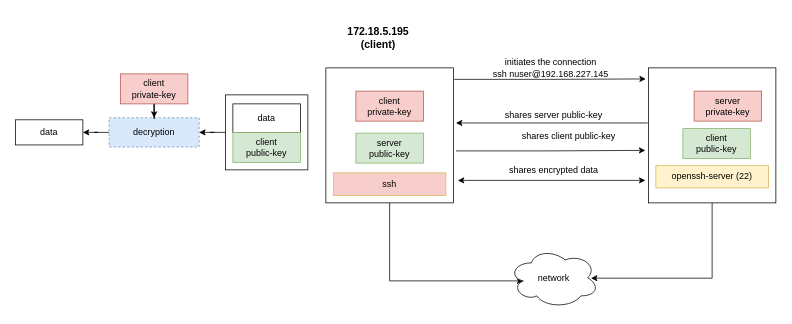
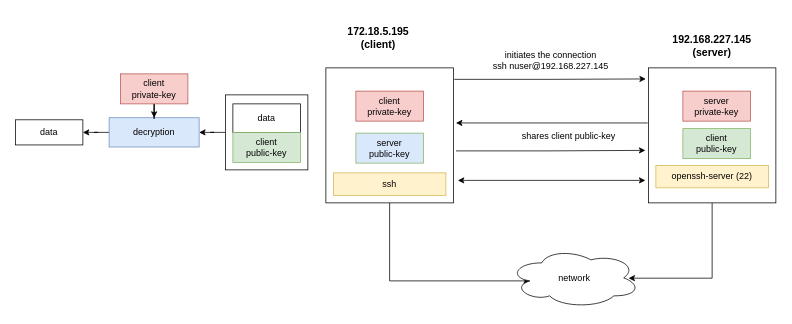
node "192.168.227.145 (server)": added
node "initiates the connection ssh nuser@192.168.227.145": moved (551, 68) -> (551, 60)
node "server private-key": moved (728, 106) -> (717, 106)
node "shares server public-key": removed
node "decryption": style dashed -> solid
node "server public-key": fillcolor #d5e8d4 -> #dae8fc
node "shares encrypted data": removed
node "ssh": fillcolor #f8cecc -> #fff2cc
node "network": size 90x60 -> 131x60
